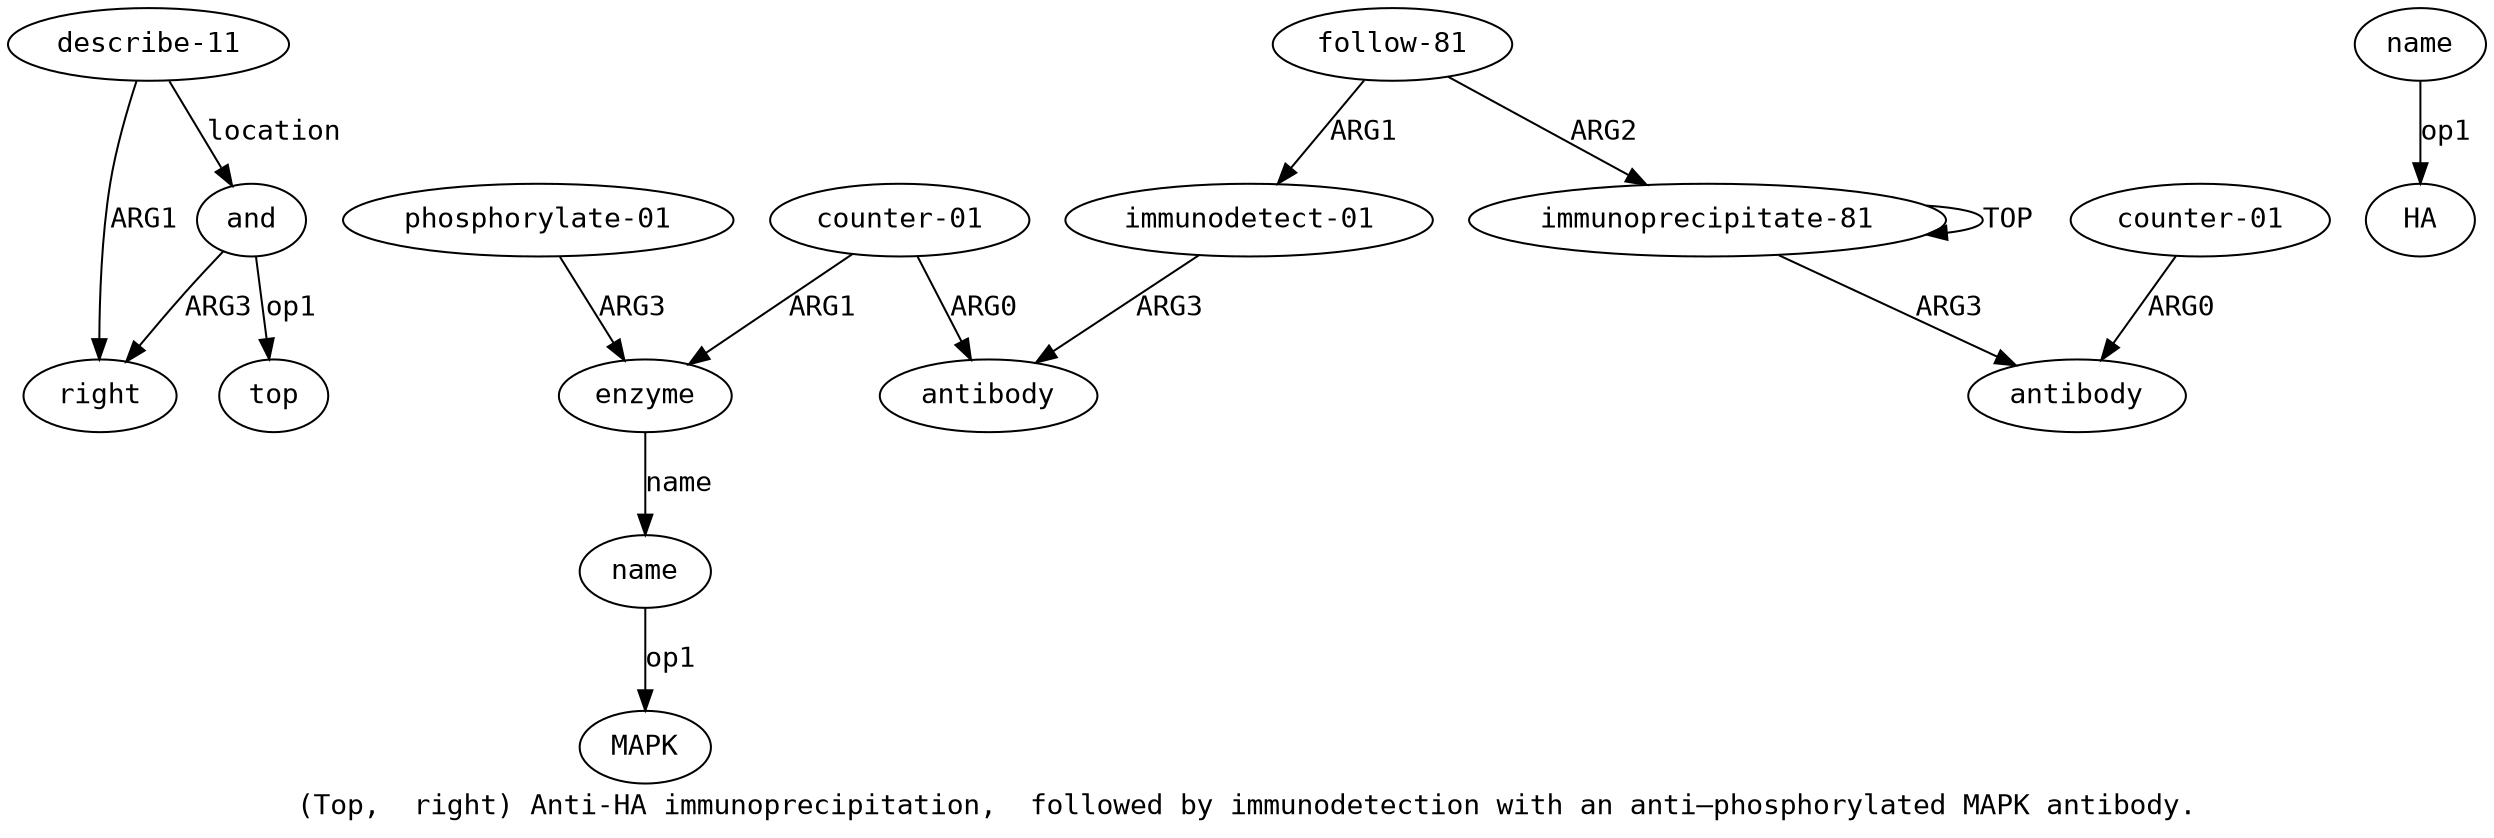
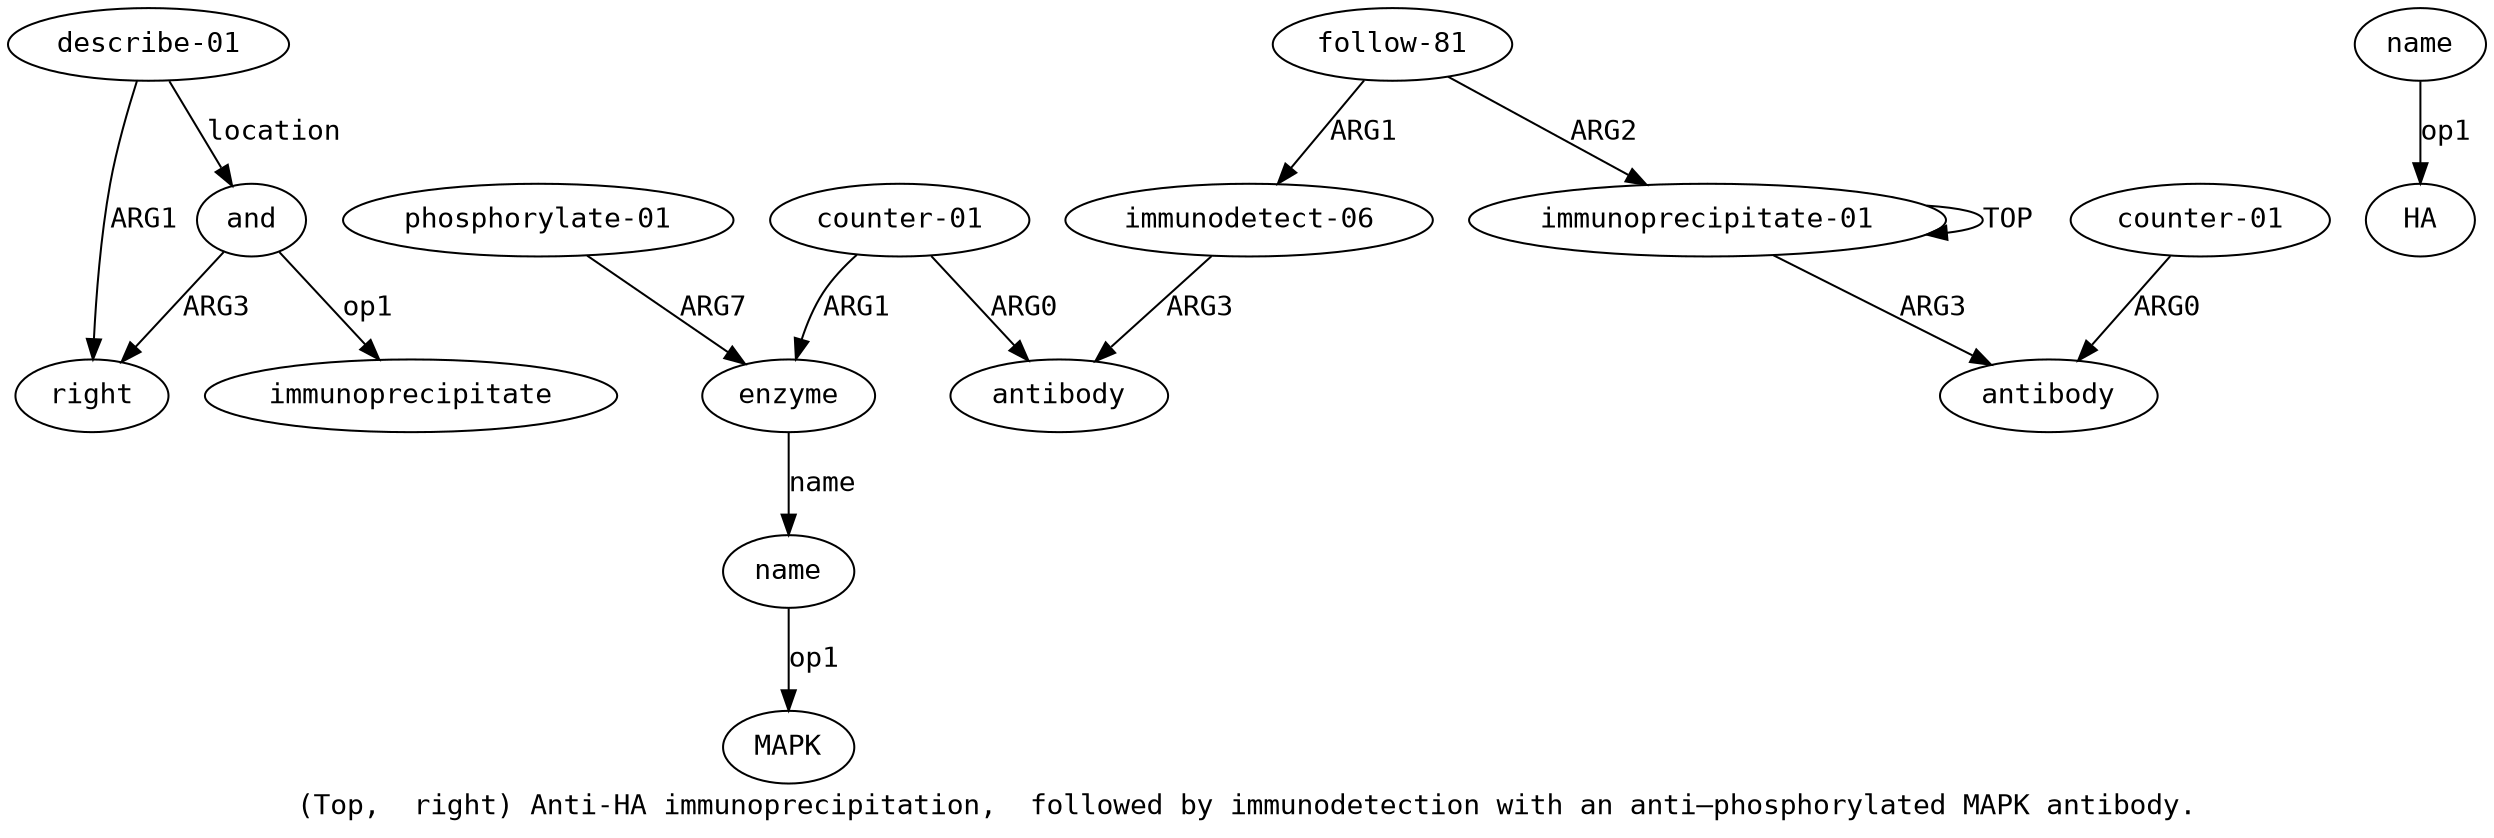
node "describe-11": label "describe-11" -> "describe-01"
node "immunodetect-01": label "immunodetect-01" -> "immunodetect-06"
node "immunoprecipitate-81": label "immunoprecipitate-81" -> "immunoprecipitate-01"
edge "phosphorylate-01" -> "enzyme": label "ARG3" -> "ARG7"
node "top": label "top" -> "immunoprecipitate"
